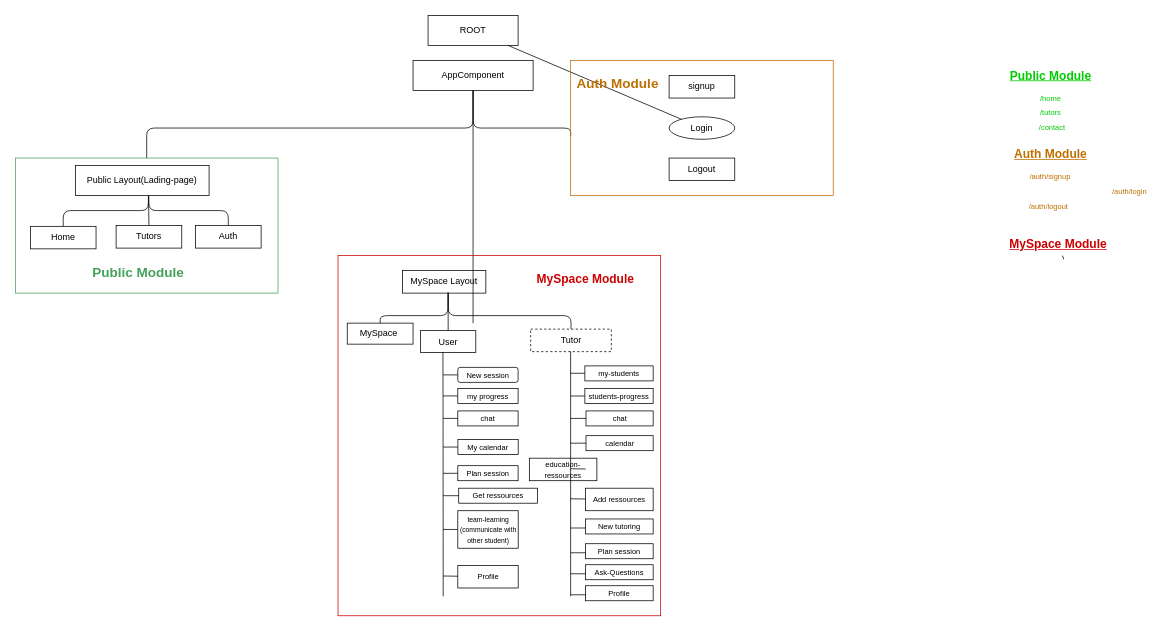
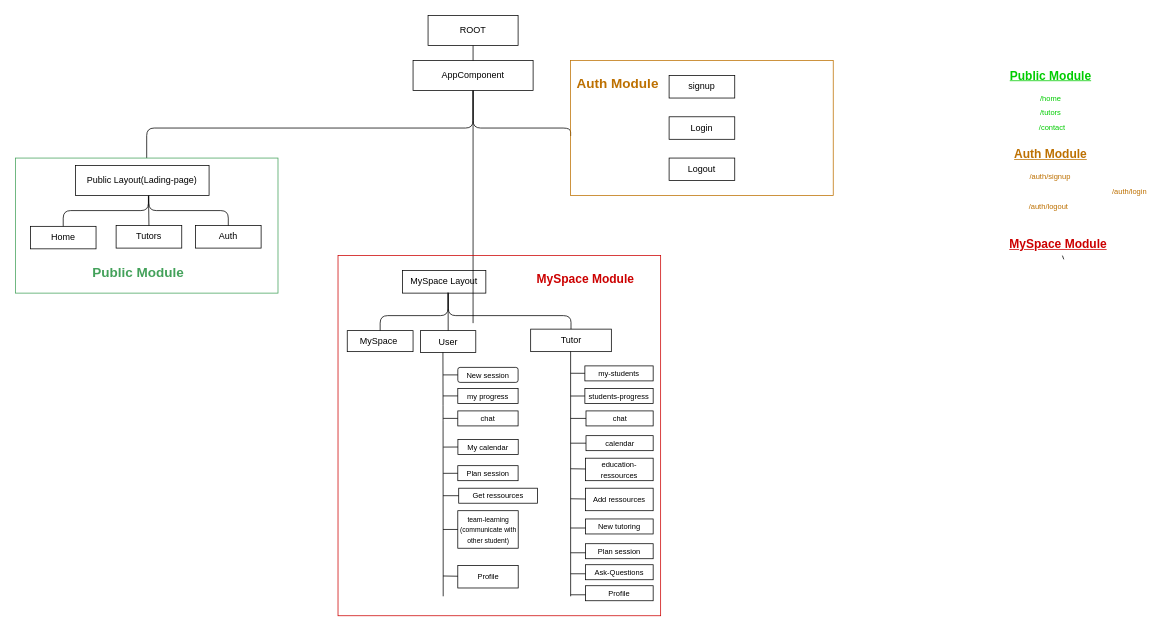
edge "ROOT" -- "Login": now "ROOT" -- "AppComponent"
node "Login": shape ellipse -> rectangle
node "MySpace": moved (380, 333) -> (380, 341)
node "Tutor": style dashed -> solid
node "education-ressources": moved (563, 469) -> (619, 469)
